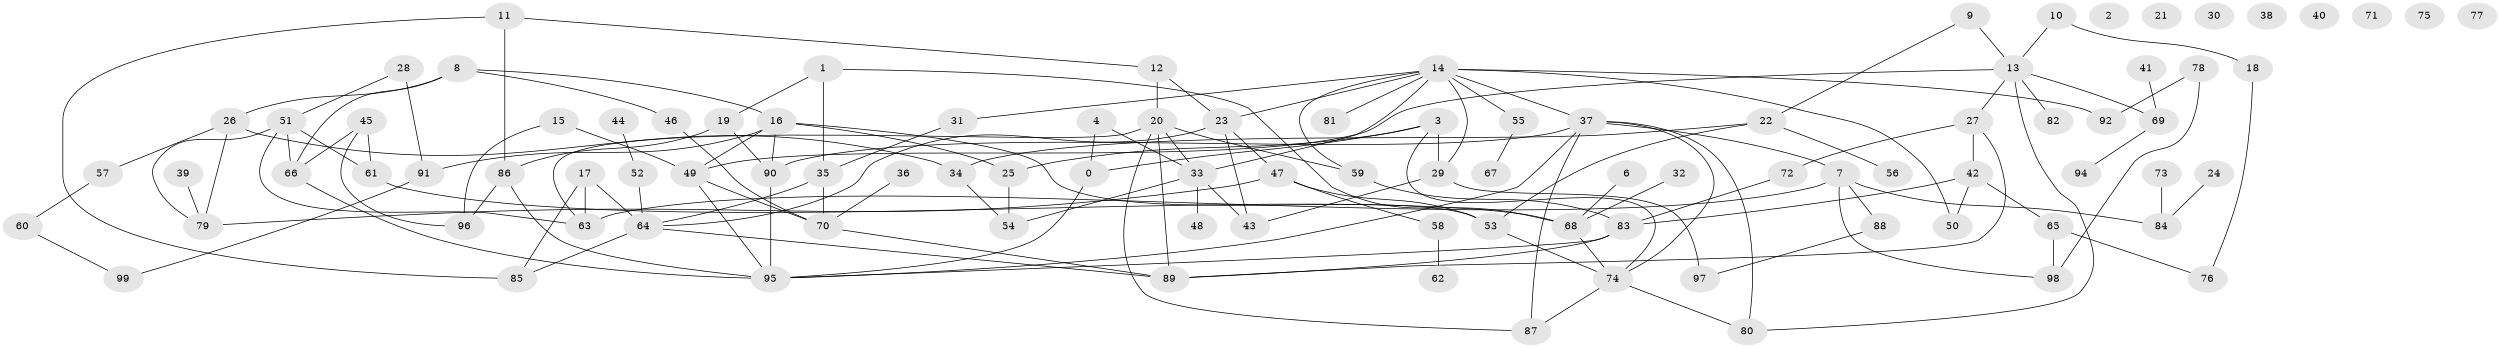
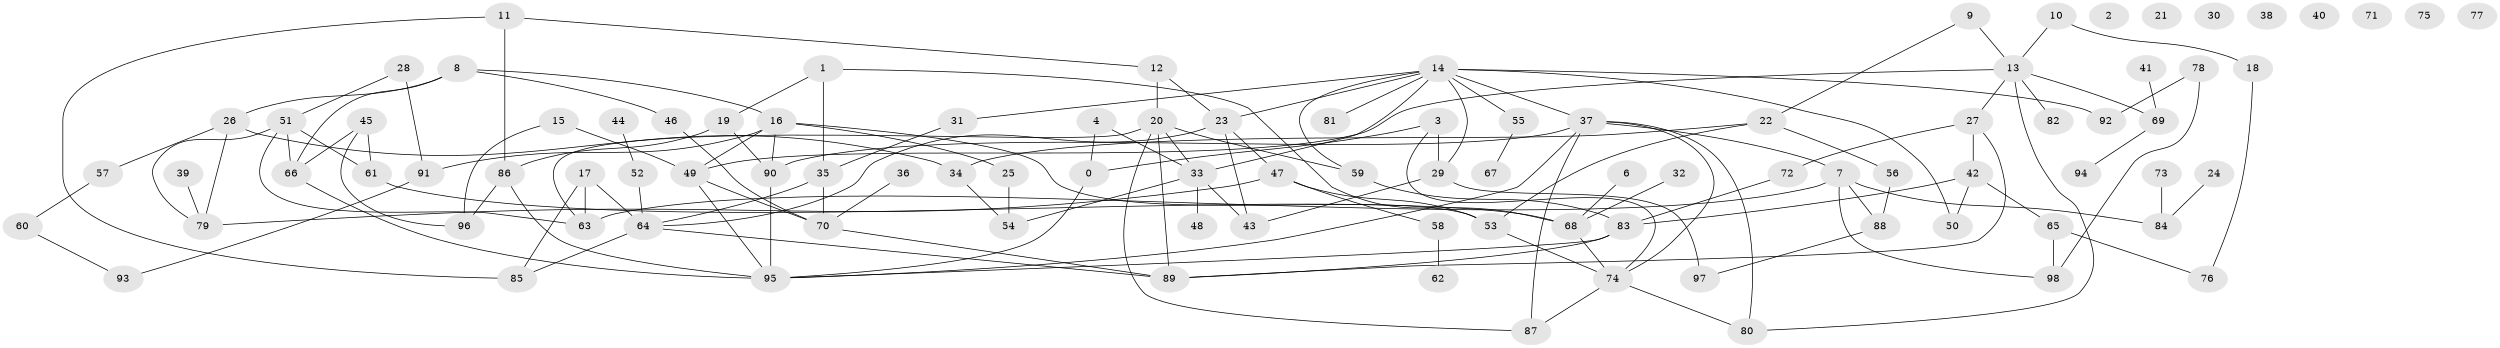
edge "3" -- "25": removed
edge "56" -- "88": added
node "99": label "99" -> "93"
